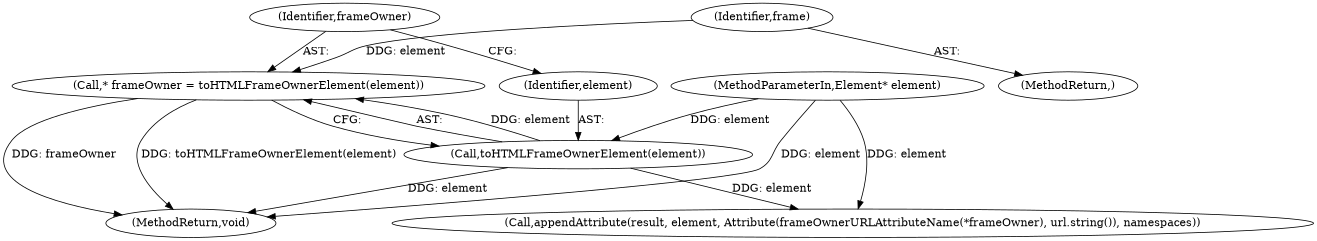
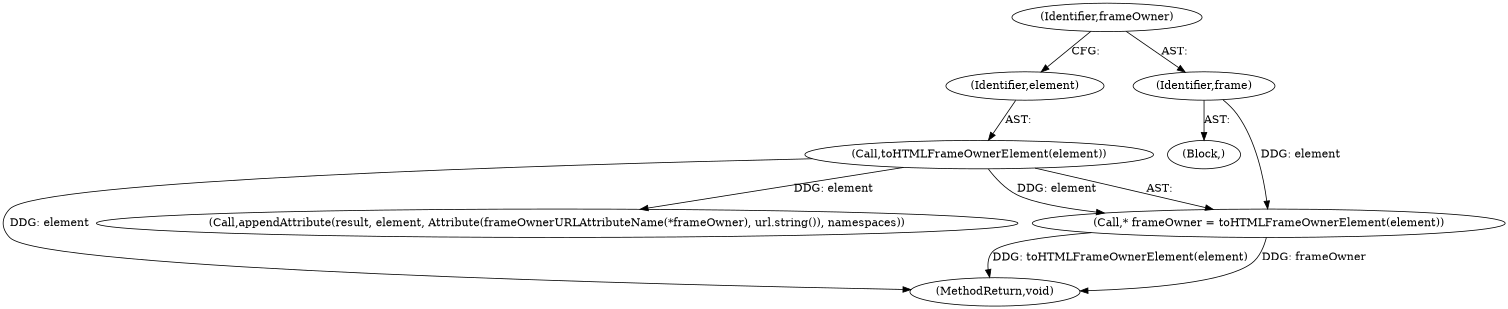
edge "(Identifier,frameOwner)" -> "(Call,* frameOwner = toHTMLFrameOwnerElement(element))": now "(Identifier,frameOwner)" -> "(Identifier,frame)"
node "(MethodParameterIn,Element* element)": removed
node "(MethodReturn,)": label "(MethodReturn,)" -> "(Block,)"
edge "(Call,* frameOwner = toHTMLFrameOwnerElement(element))" -> "(Call,toHTMLFrameOwnerElement(element))": removed, label "CFG:"
